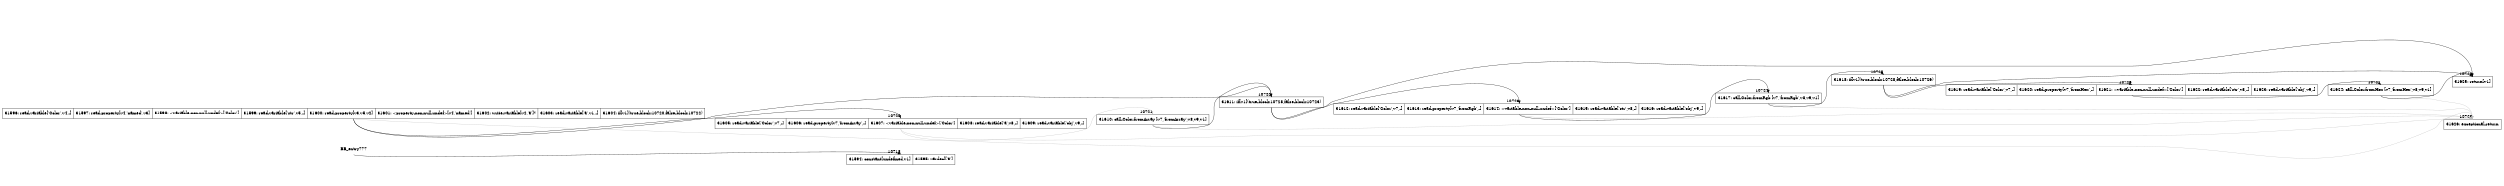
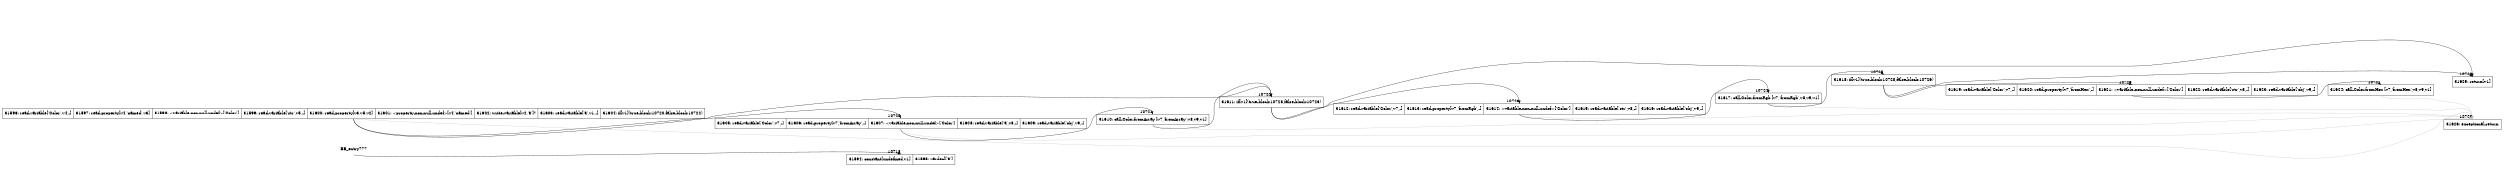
edge "31624: call-Color.fromHex [v7,'fromHex',v8,v9,v1]" -> "31625: return[v1]": removed
edge "31605: read-variable['Color',v7,-]" -> "31610: call-Color.fromArray [v7,'fromArray',v8,v9,v1]": color gray -> black
